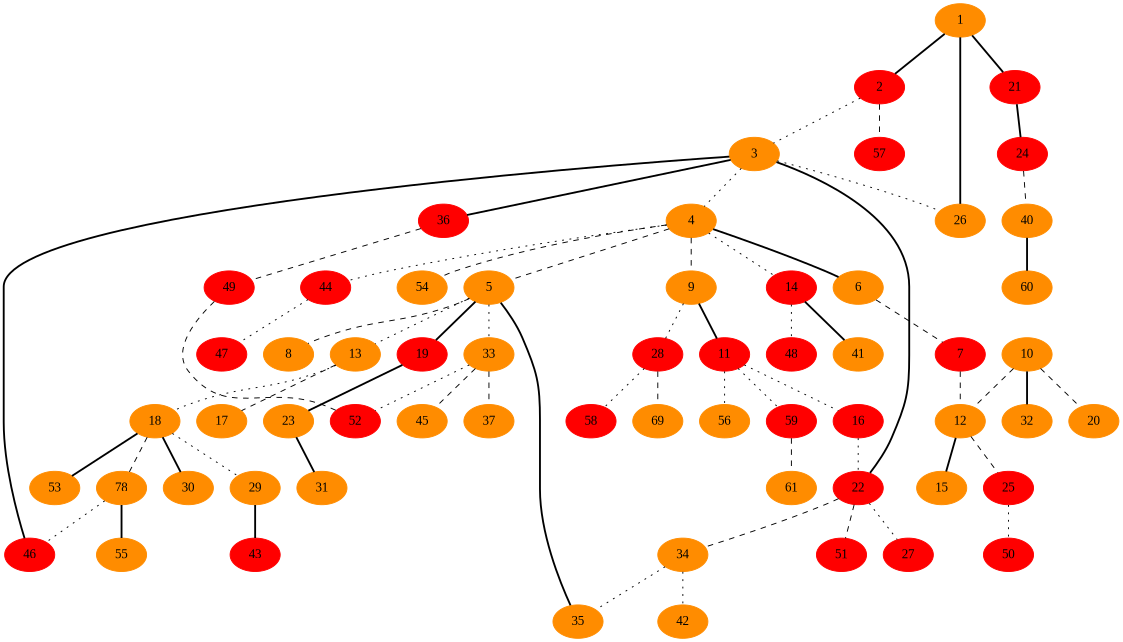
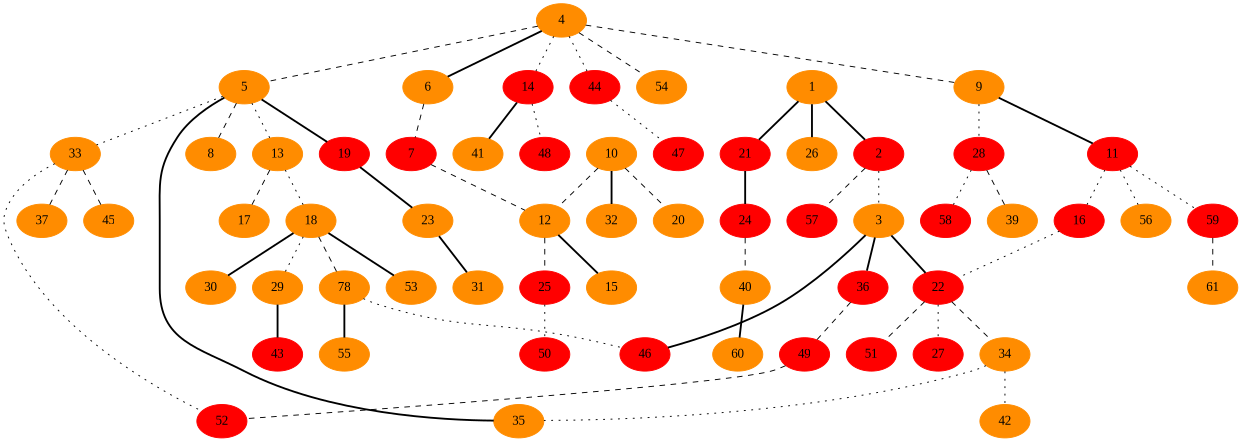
edge "3" -- "26": removed
edge "3" -- "4": removed
node "69": label "69" -> "39"
